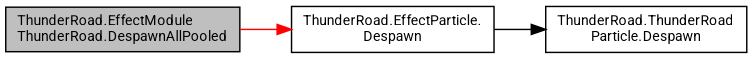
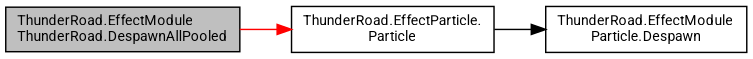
node "ThunderRoad.EffectParticle. Despawn": label "ThunderRoad.EffectParticle. Despawn" -> "ThunderRoad.EffectParticle. Particle"
node "ThunderRoad.ThunderRoad Particle.Despawn": label "ThunderRoad.ThunderRoad Particle.Despawn" -> "ThunderRoad.EffectModule Particle.Despawn"
